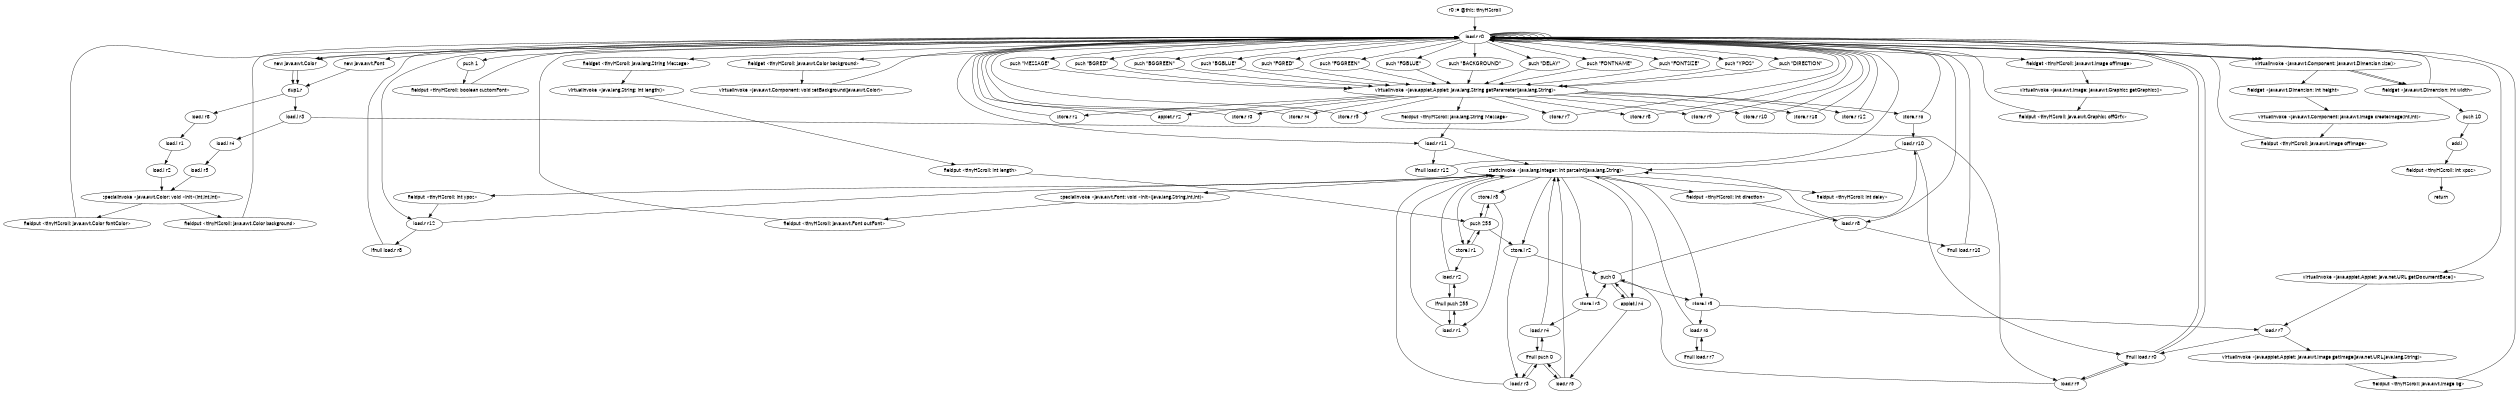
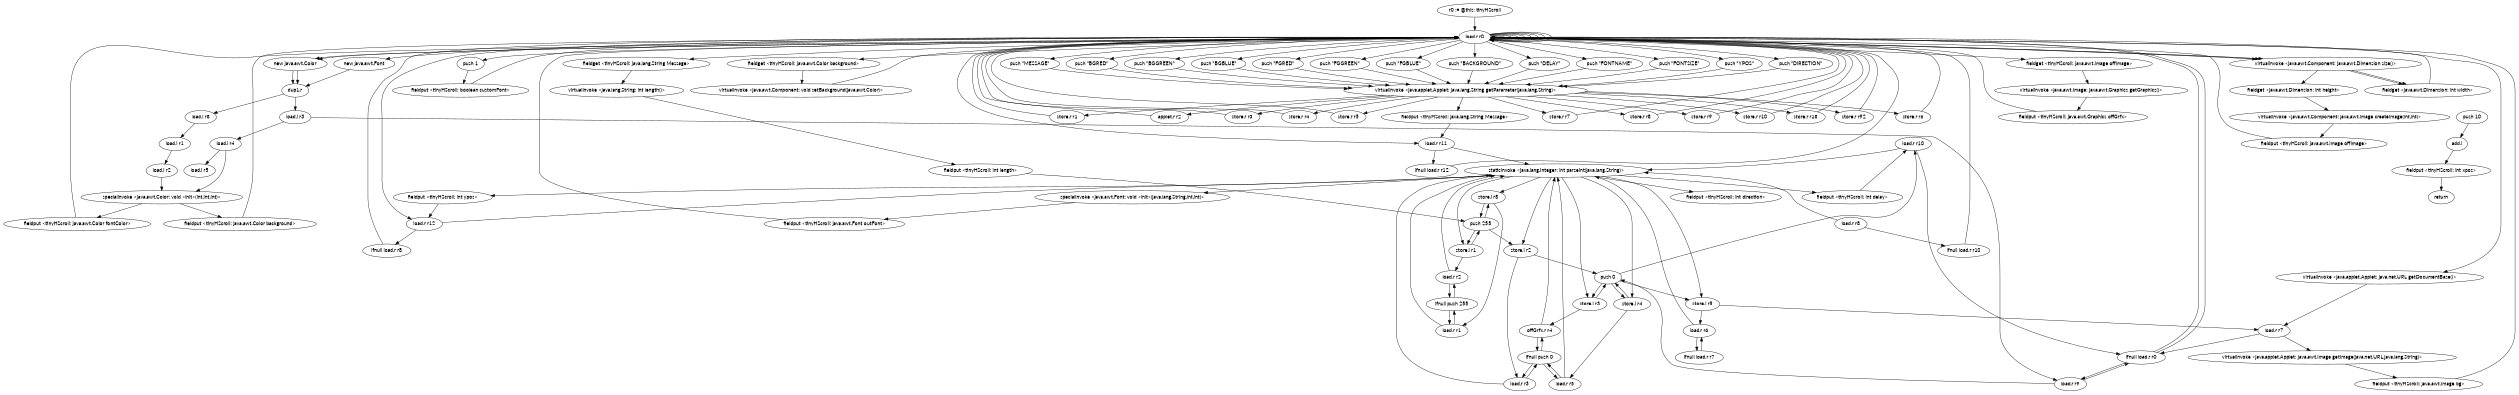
edge "load.r r0" -> "load.r r8": removed
edge "fieldget <java.awt.Dimension: int width>" -> "push 10": removed
node "store.r r12": label "store.r r12" -> "store.r r92"
edge "store.r r6" -> "load.r r10": now "fieldput <tinyHScroll: int delay>" -> "load.r r10"
edge "load.i r5" -> "specialinvoke <java.awt.Color: void <init>(int,int,int)>": now "load.i r4" -> "specialinvoke <java.awt.Color: void <init>(int,int,int)>"
edge "fieldput <tinyHScroll: int direction>" -> "load.r r8": removed
edge "push 0" -> "store.i r3": added
node "applet.i r4": label "applet.i r4" -> "store.i r4"
node "load.r r4": label "load.r r4" -> "offGrfx.r r4"
